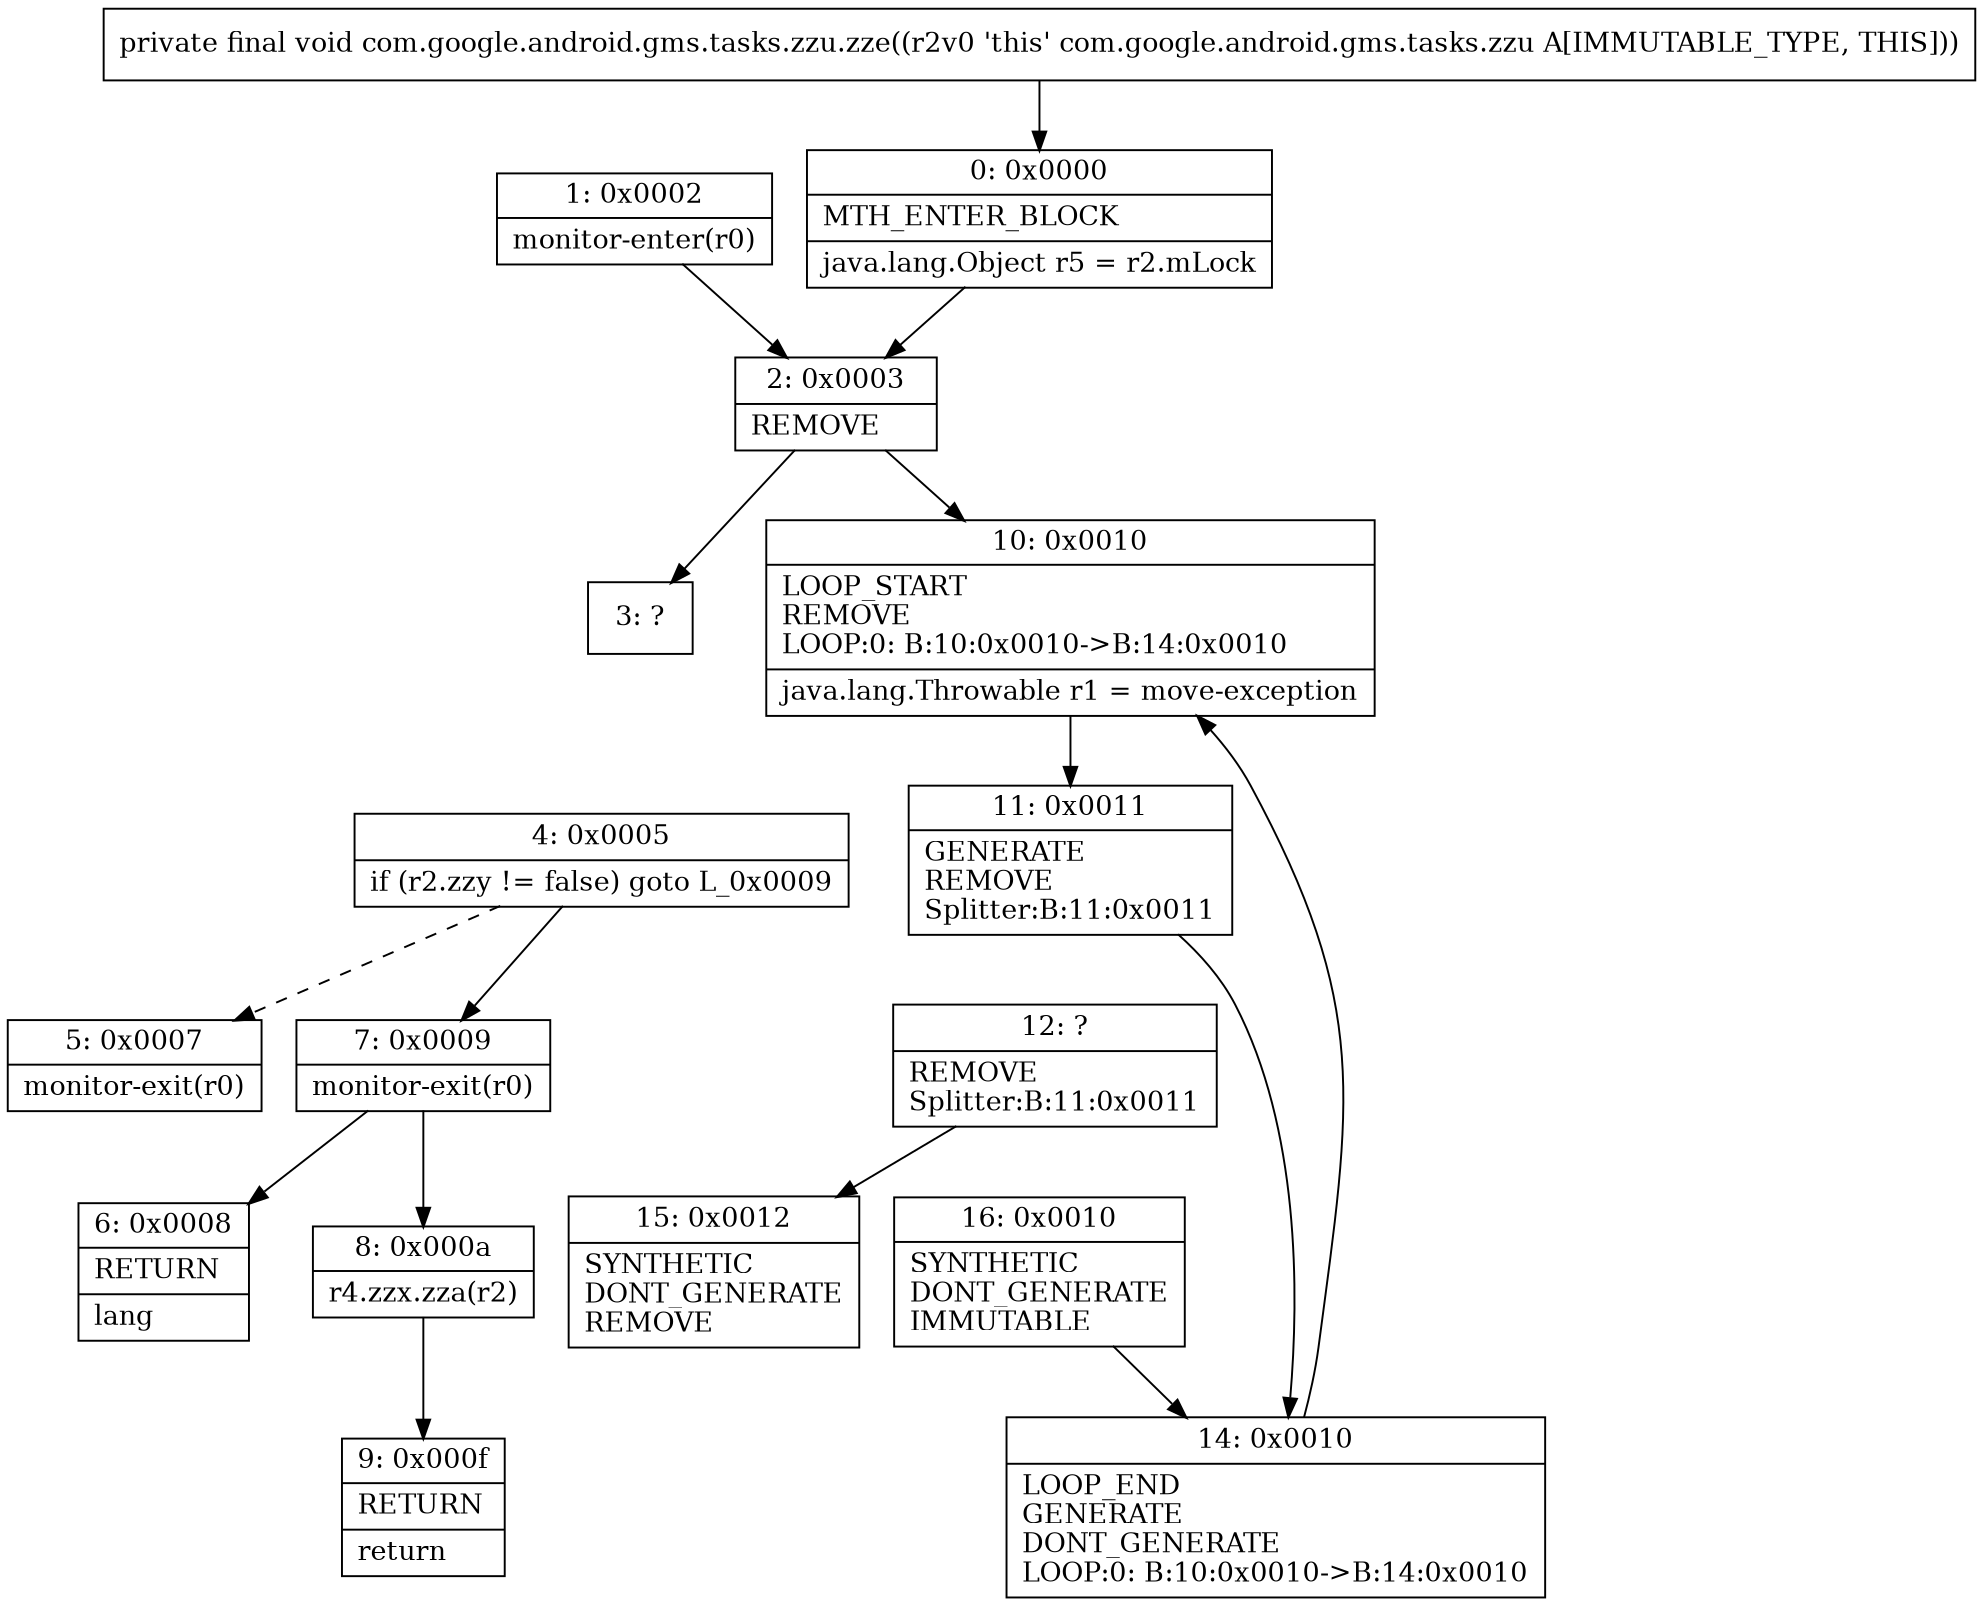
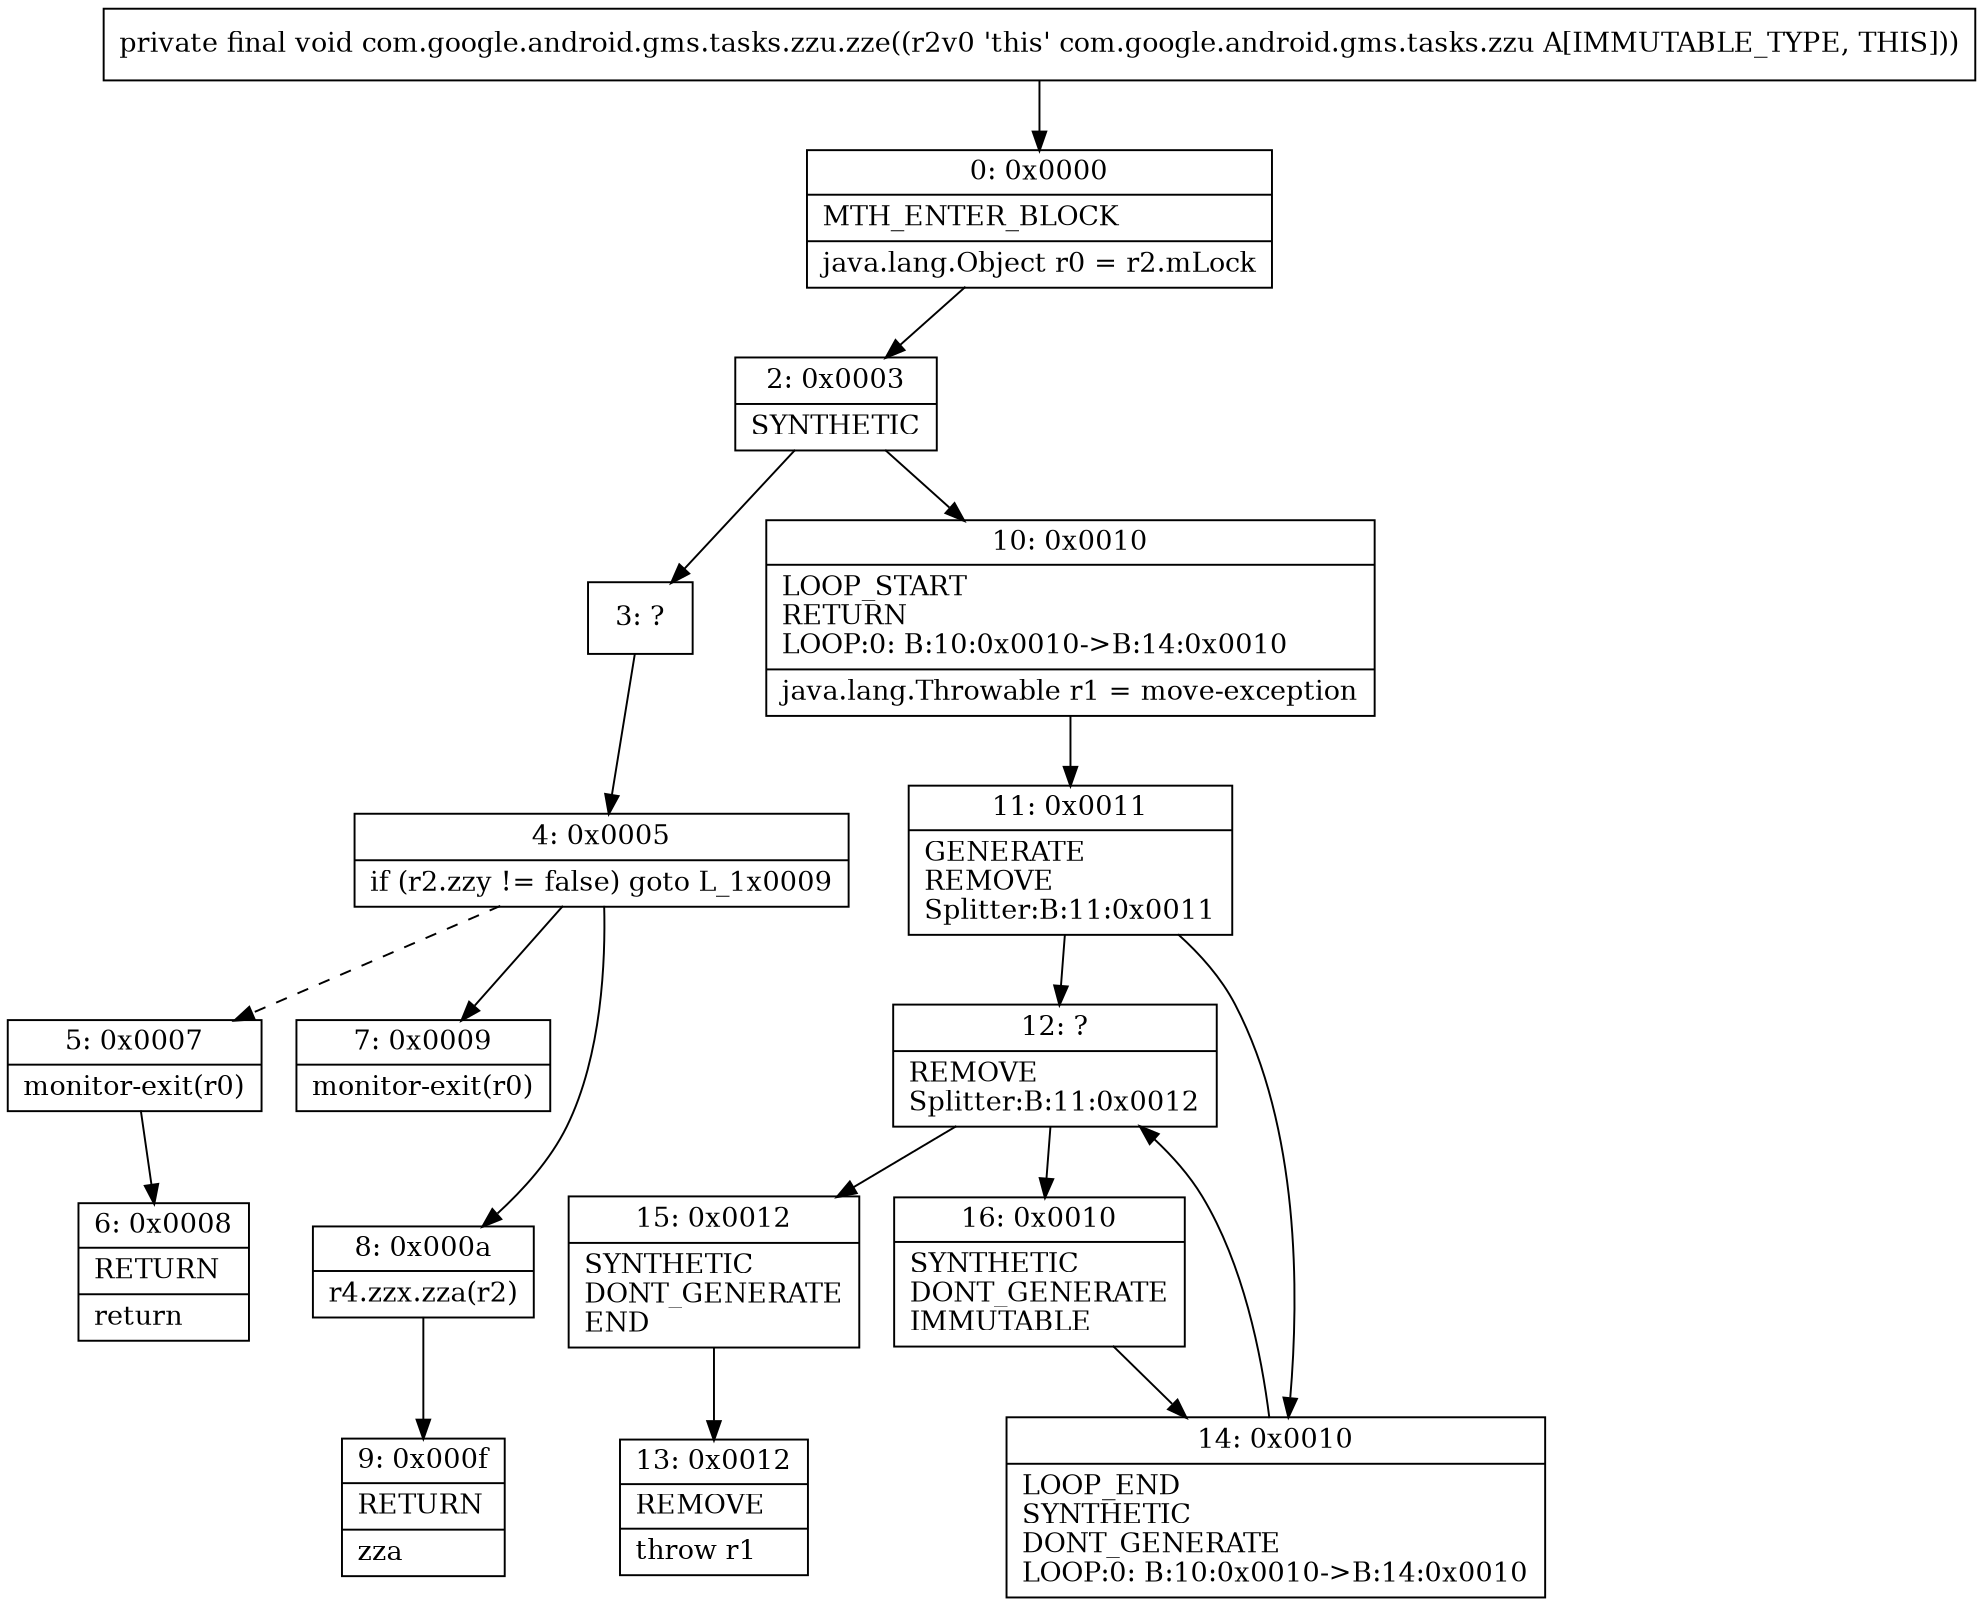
node "1: 0x0002": removed
node "0: 0x0000": text "java.lang.Object r5 = r2.mLock" -> "java.lang.Object r0 = r2.mLock"
node "2: 0x0003": text "REMOVE" -> "SYNTHETIC"
node "10: 0x0010": text "REMOVE" -> "RETURN"
edge "3: ?" -> "4: 0x0005": added
node "4: 0x0005": text "if (r2.zzy != false) goto L_0x0009" -> "if (r2.zzy != false) goto L_1x0009"
edge "11: 0x0011" -> "12: ?": added
edge "14: 0x0010" -> "10: 0x0010": now "14: 0x0010" -> "12: ?"
node "12: ?": text "Splitter:B:11:0x0011" -> "Splitter:B:11:0x0012"
edge "7: 0x0009" -> "6: 0x0008": now "5: 0x0007" -> "6: 0x0008"
edge "12: ?" -> "16: 0x0010": added
edge "7: 0x0009" -> "8: 0x000a": now "4: 0x0005" -> "8: 0x000a"
node "6: 0x0008": text "lang" -> "return"
node "15: 0x0012": text "REMOVE" -> "END"
node "13: 0x0012": added
node "14: 0x0010": text "GENERATE" -> "SYNTHETIC"
node "9: 0x000f": text "return" -> "zza"
